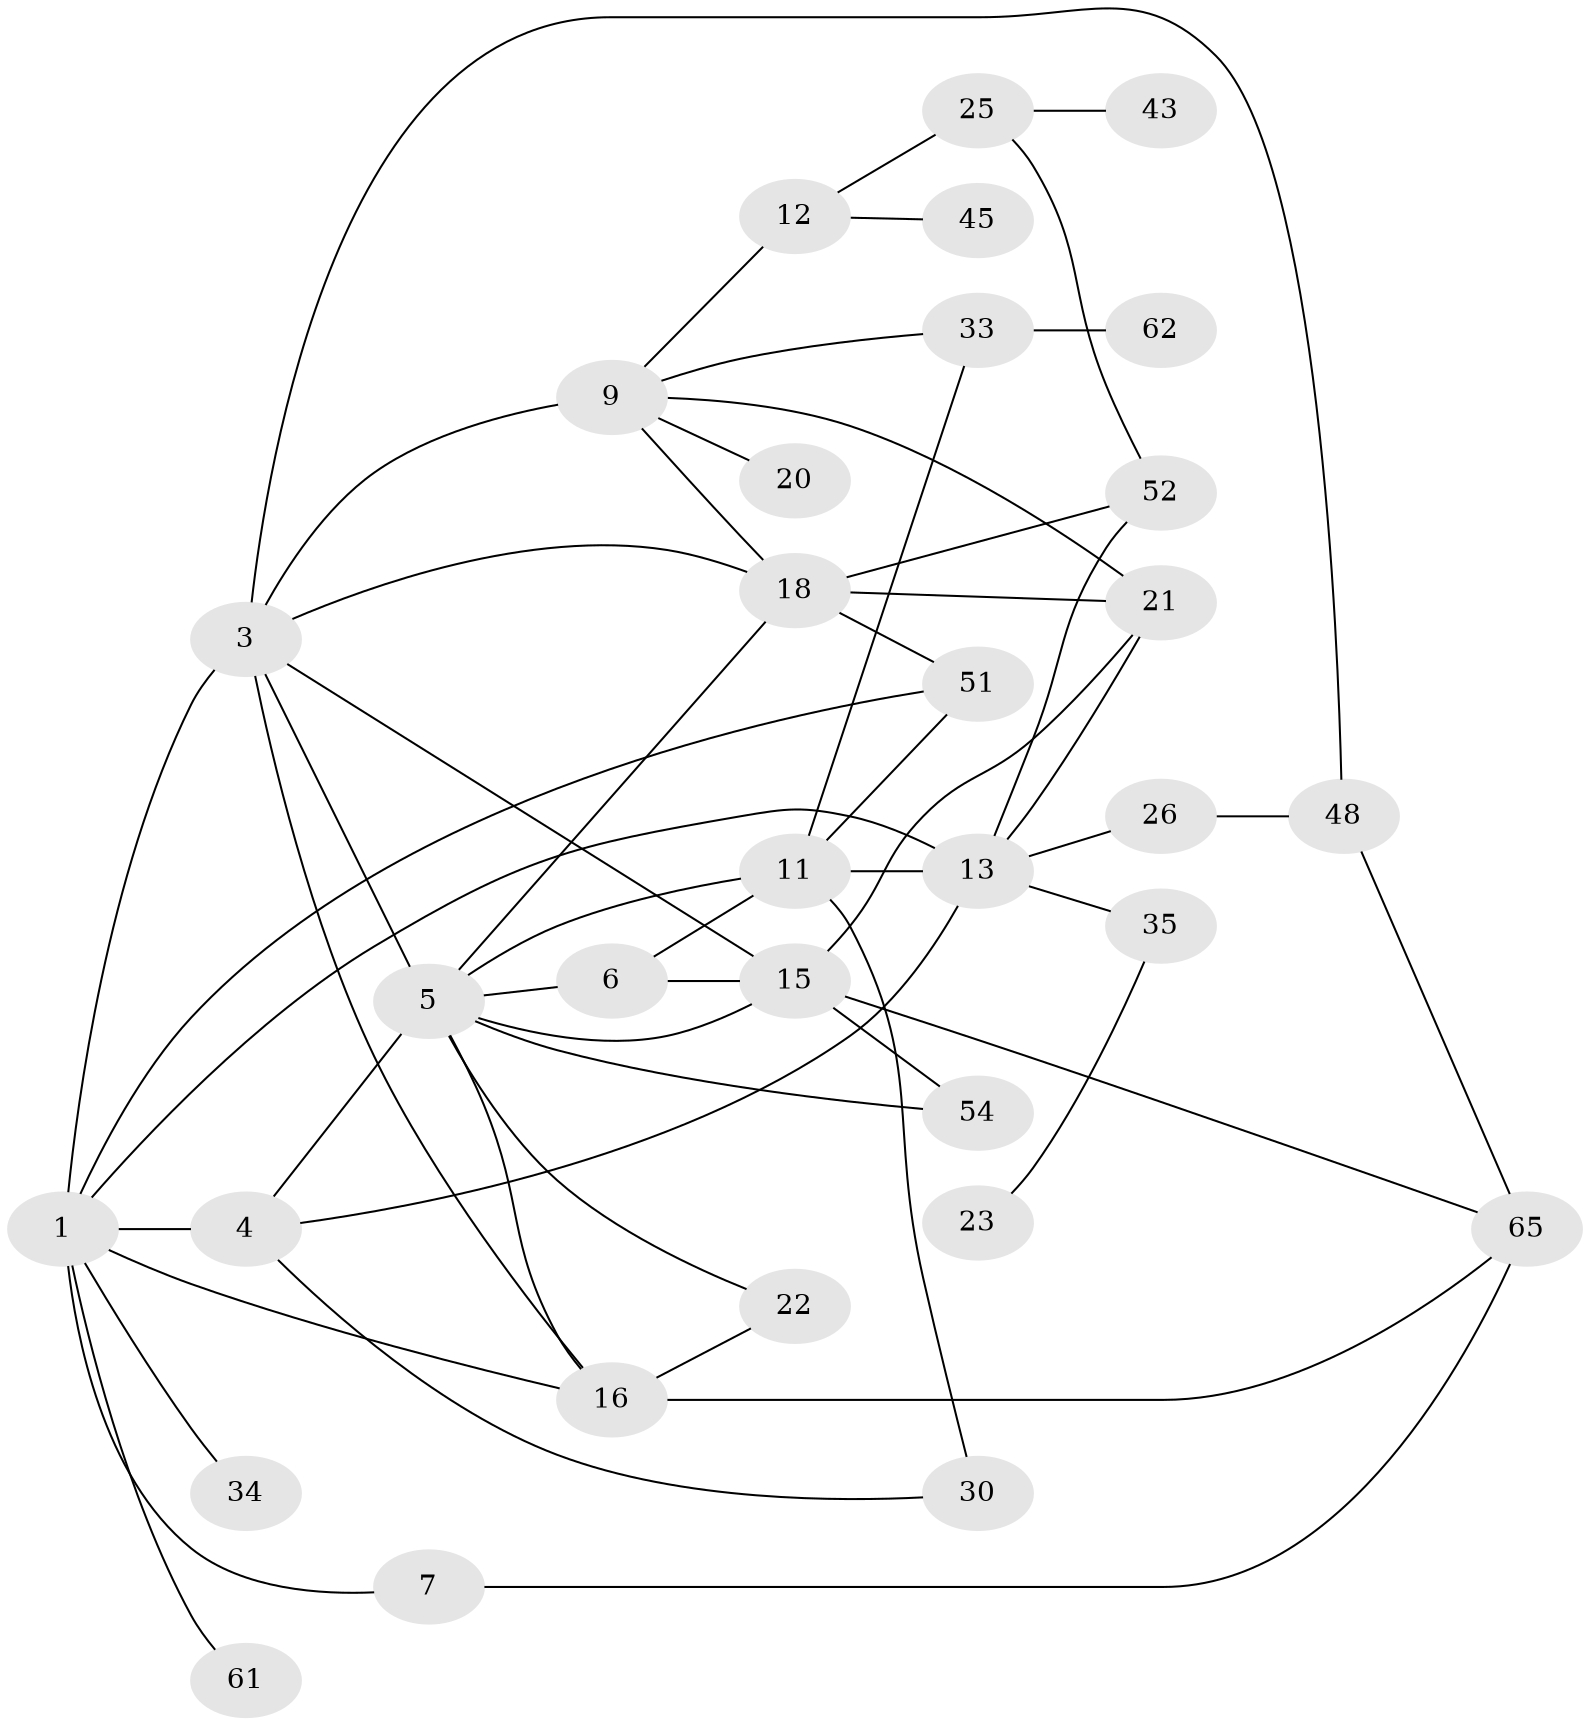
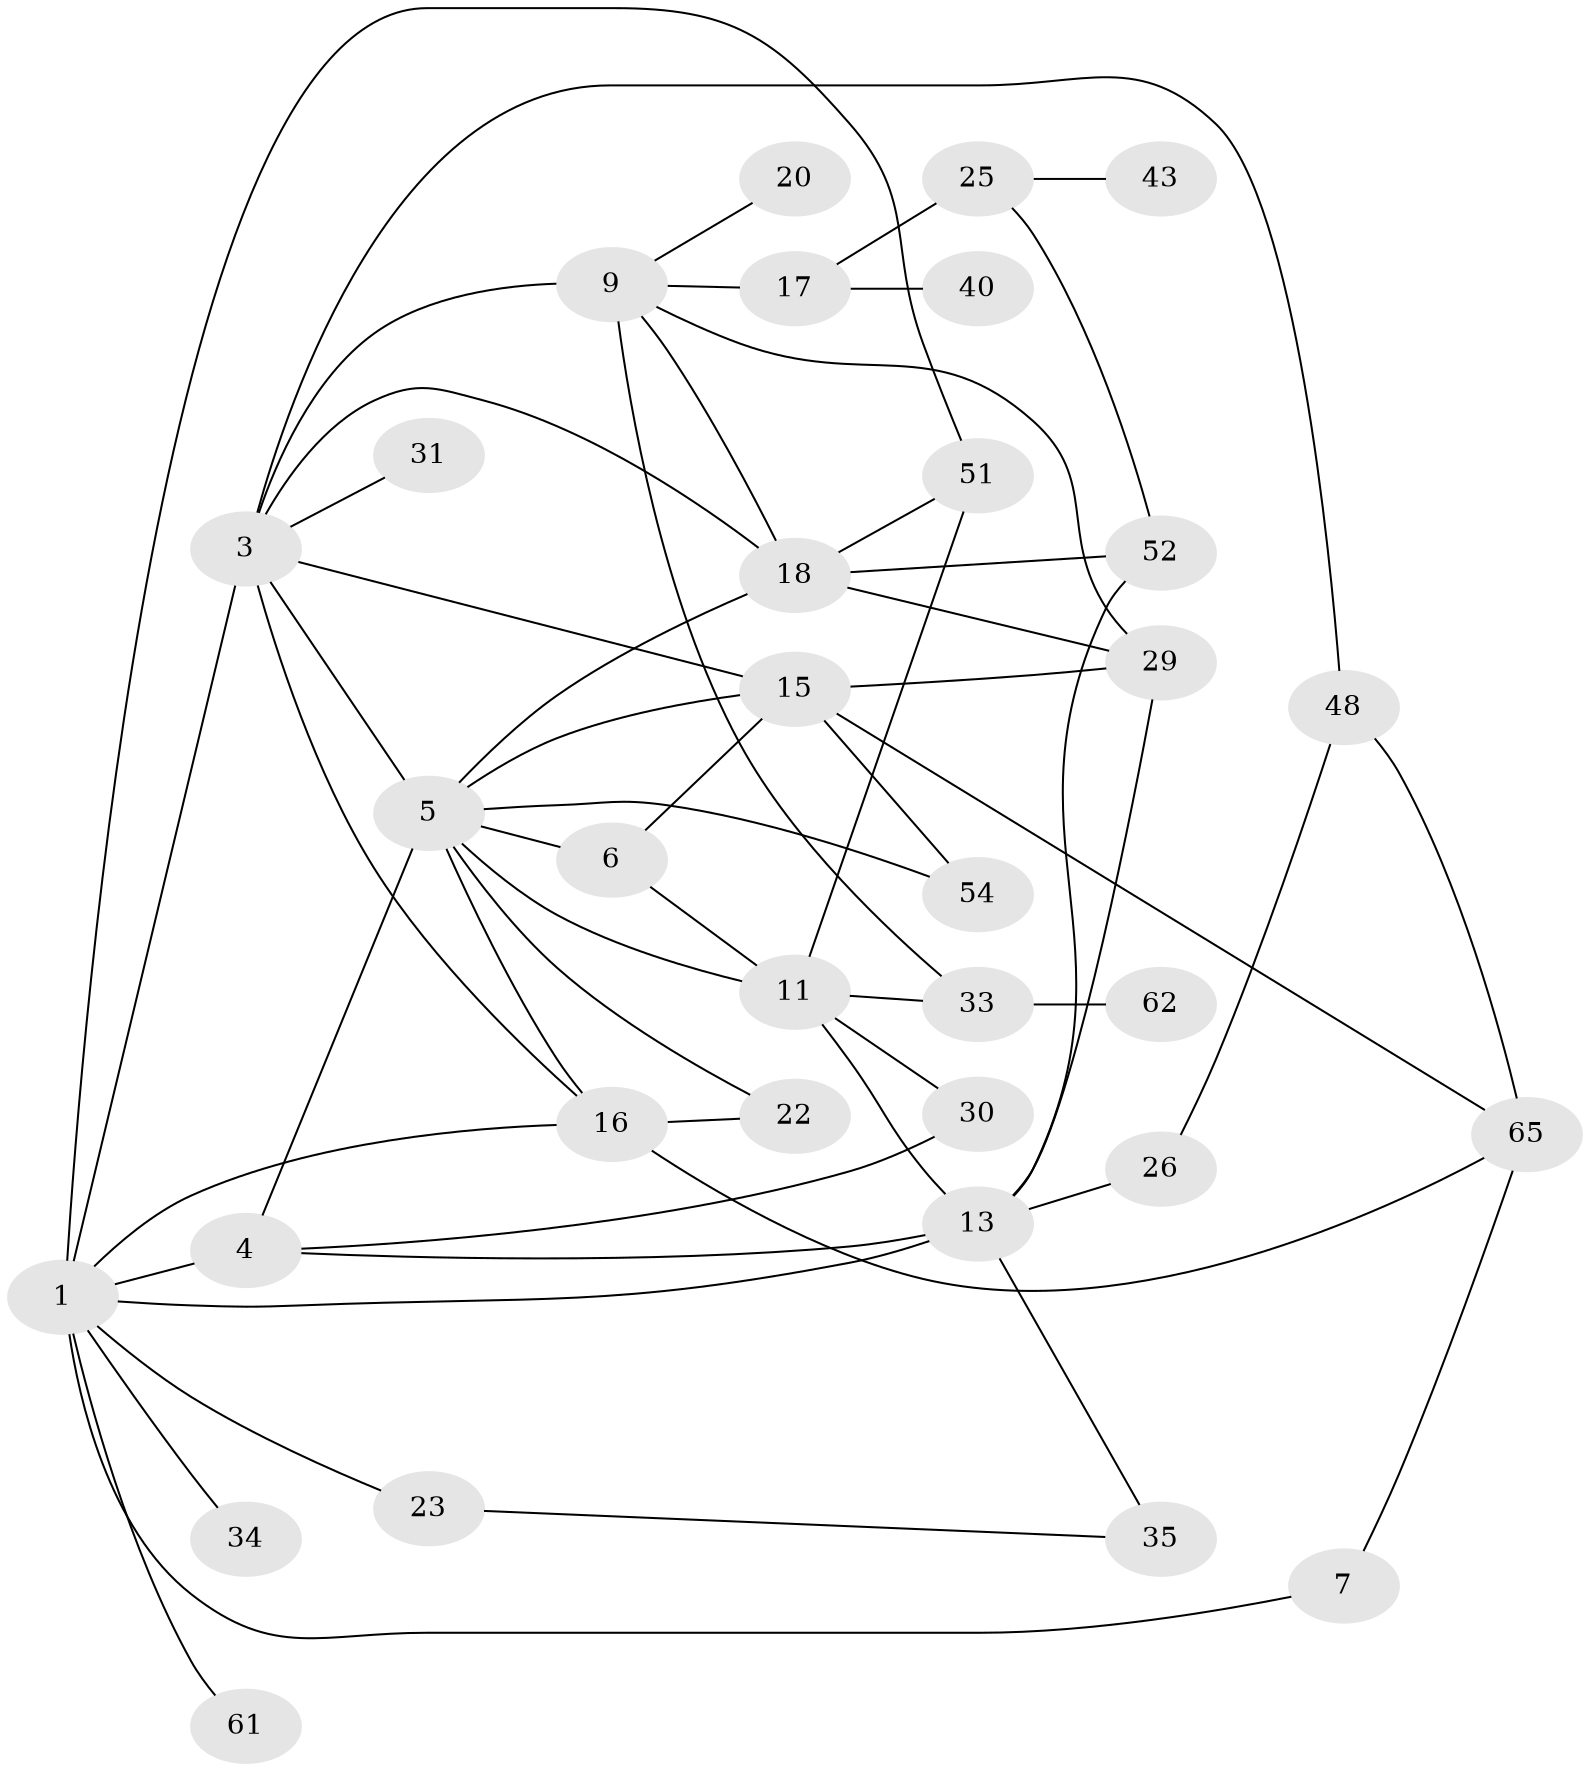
node "12": label "12" -> "17"
node "45": label "45" -> "40"
node "31": added
node "21": label "21" -> "29"
edge "1" -- "23": added
